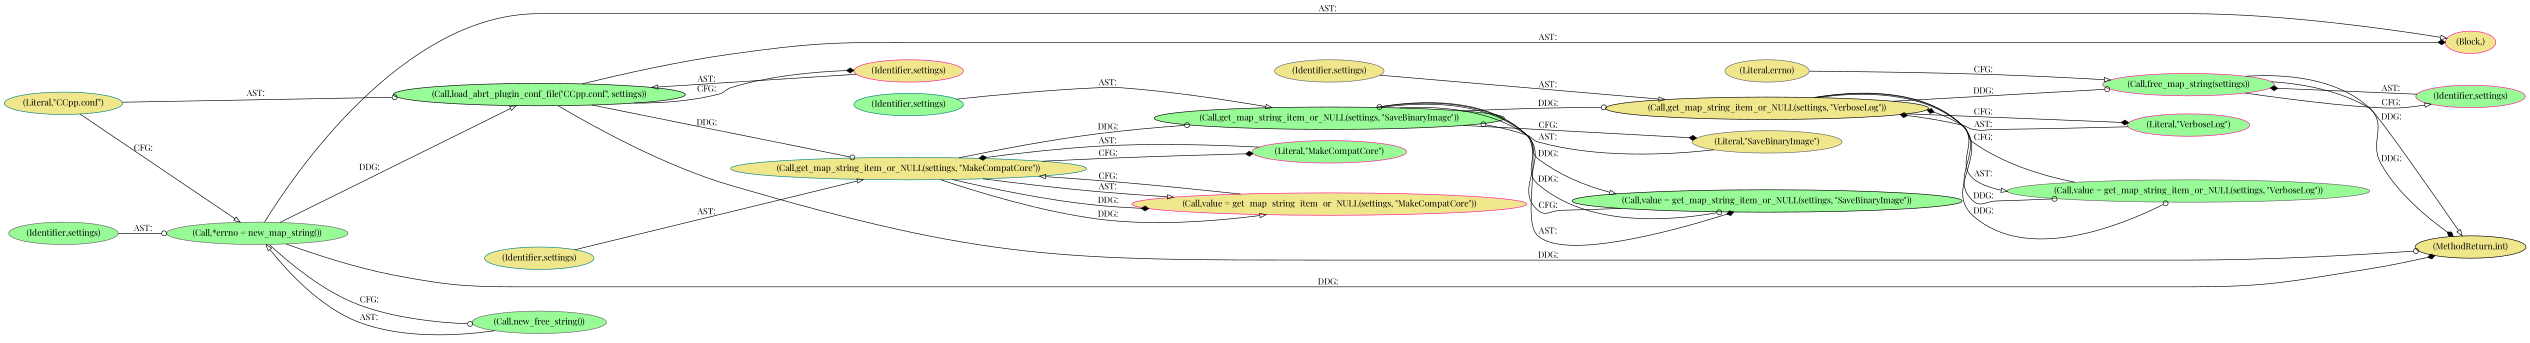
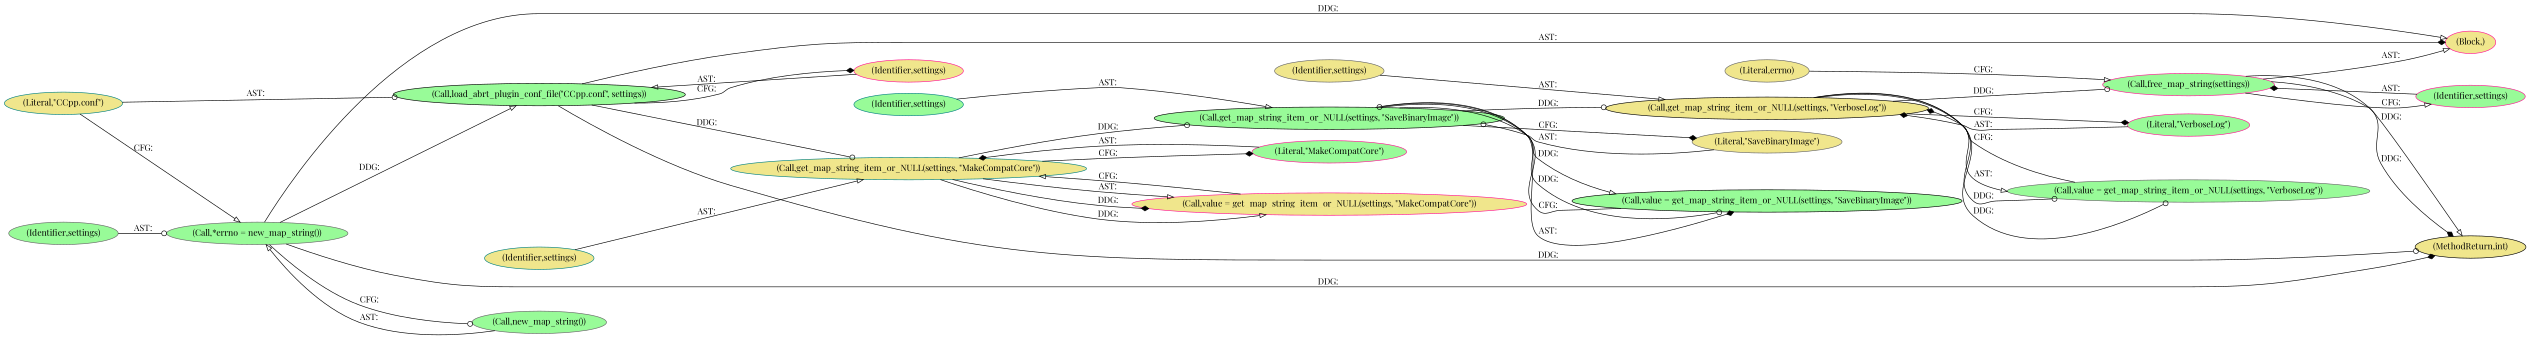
edge "(Call,*errno = new_map_string())" -> "(Block,)": label "AST: " -> "DDG: "
edge "(Call,free_map_string(settings))" -> "(Block,)": added, label "AST:"
node "(Call,new_free_string())": label "(Call,new_free_string())" -> "(Call,new_map_string())"
